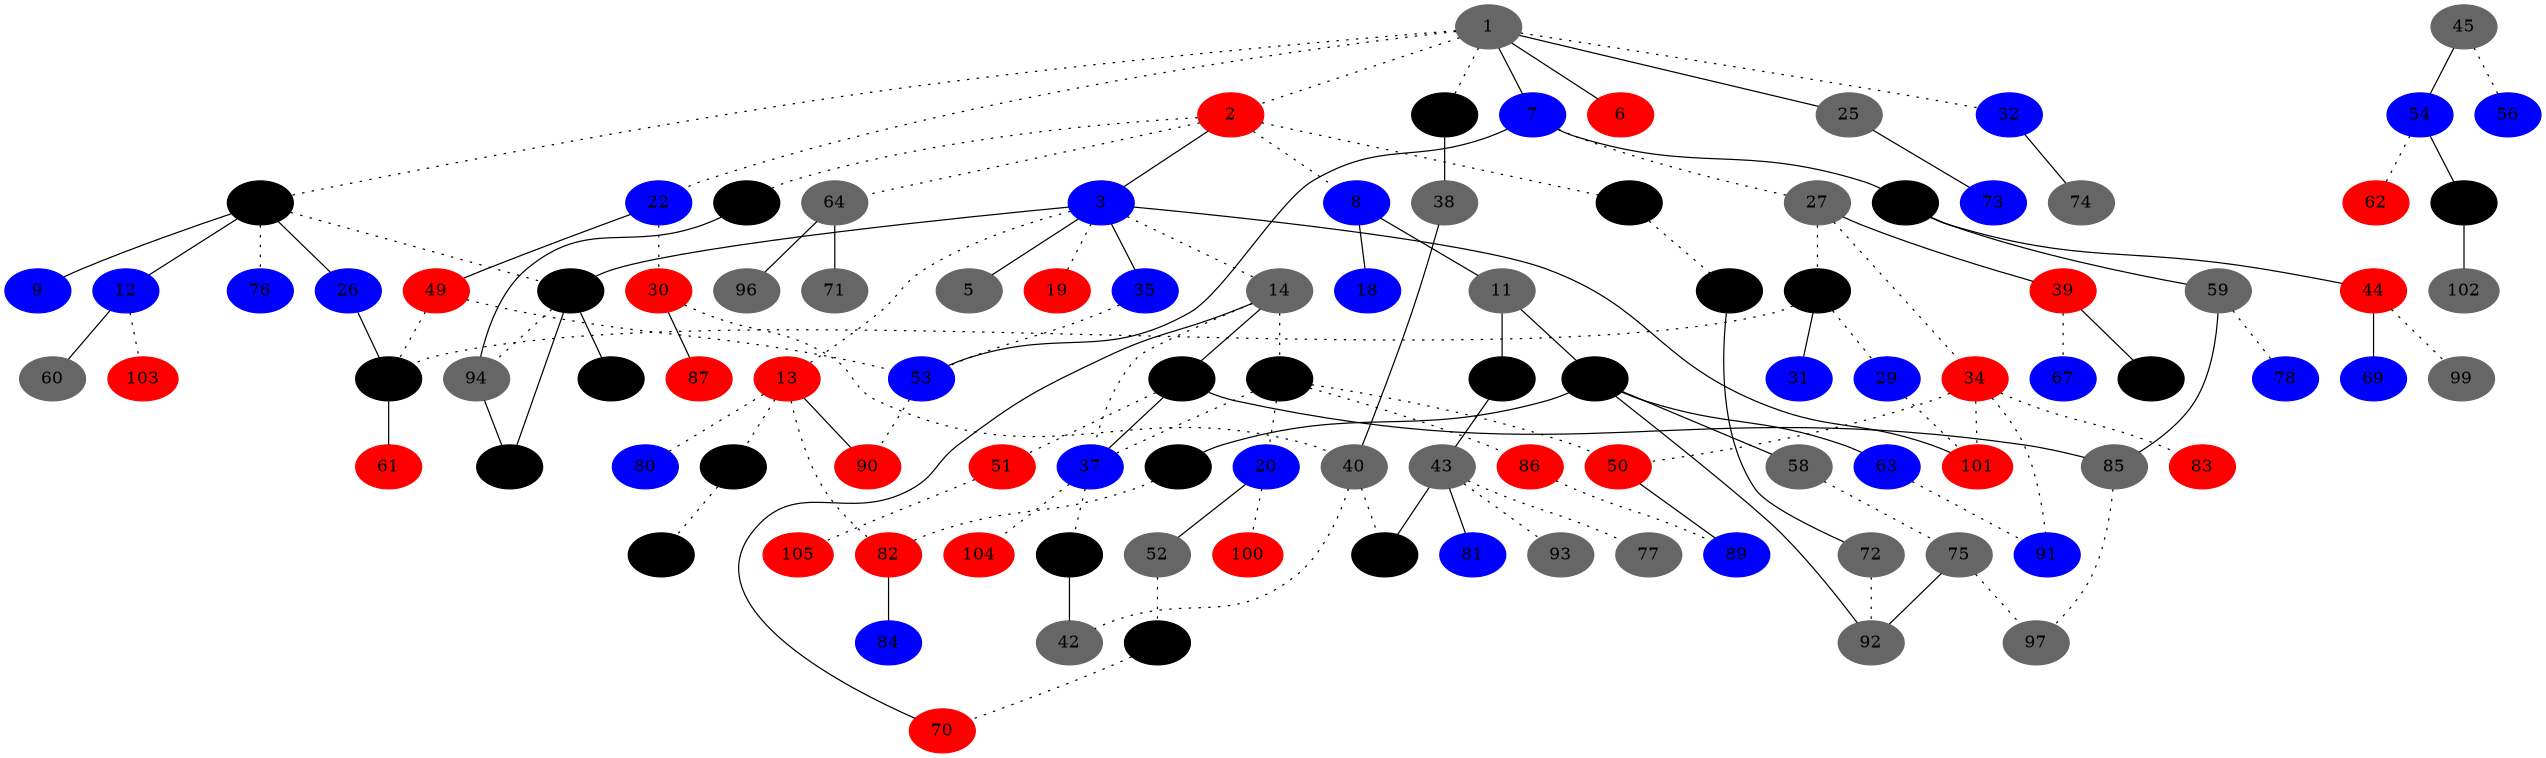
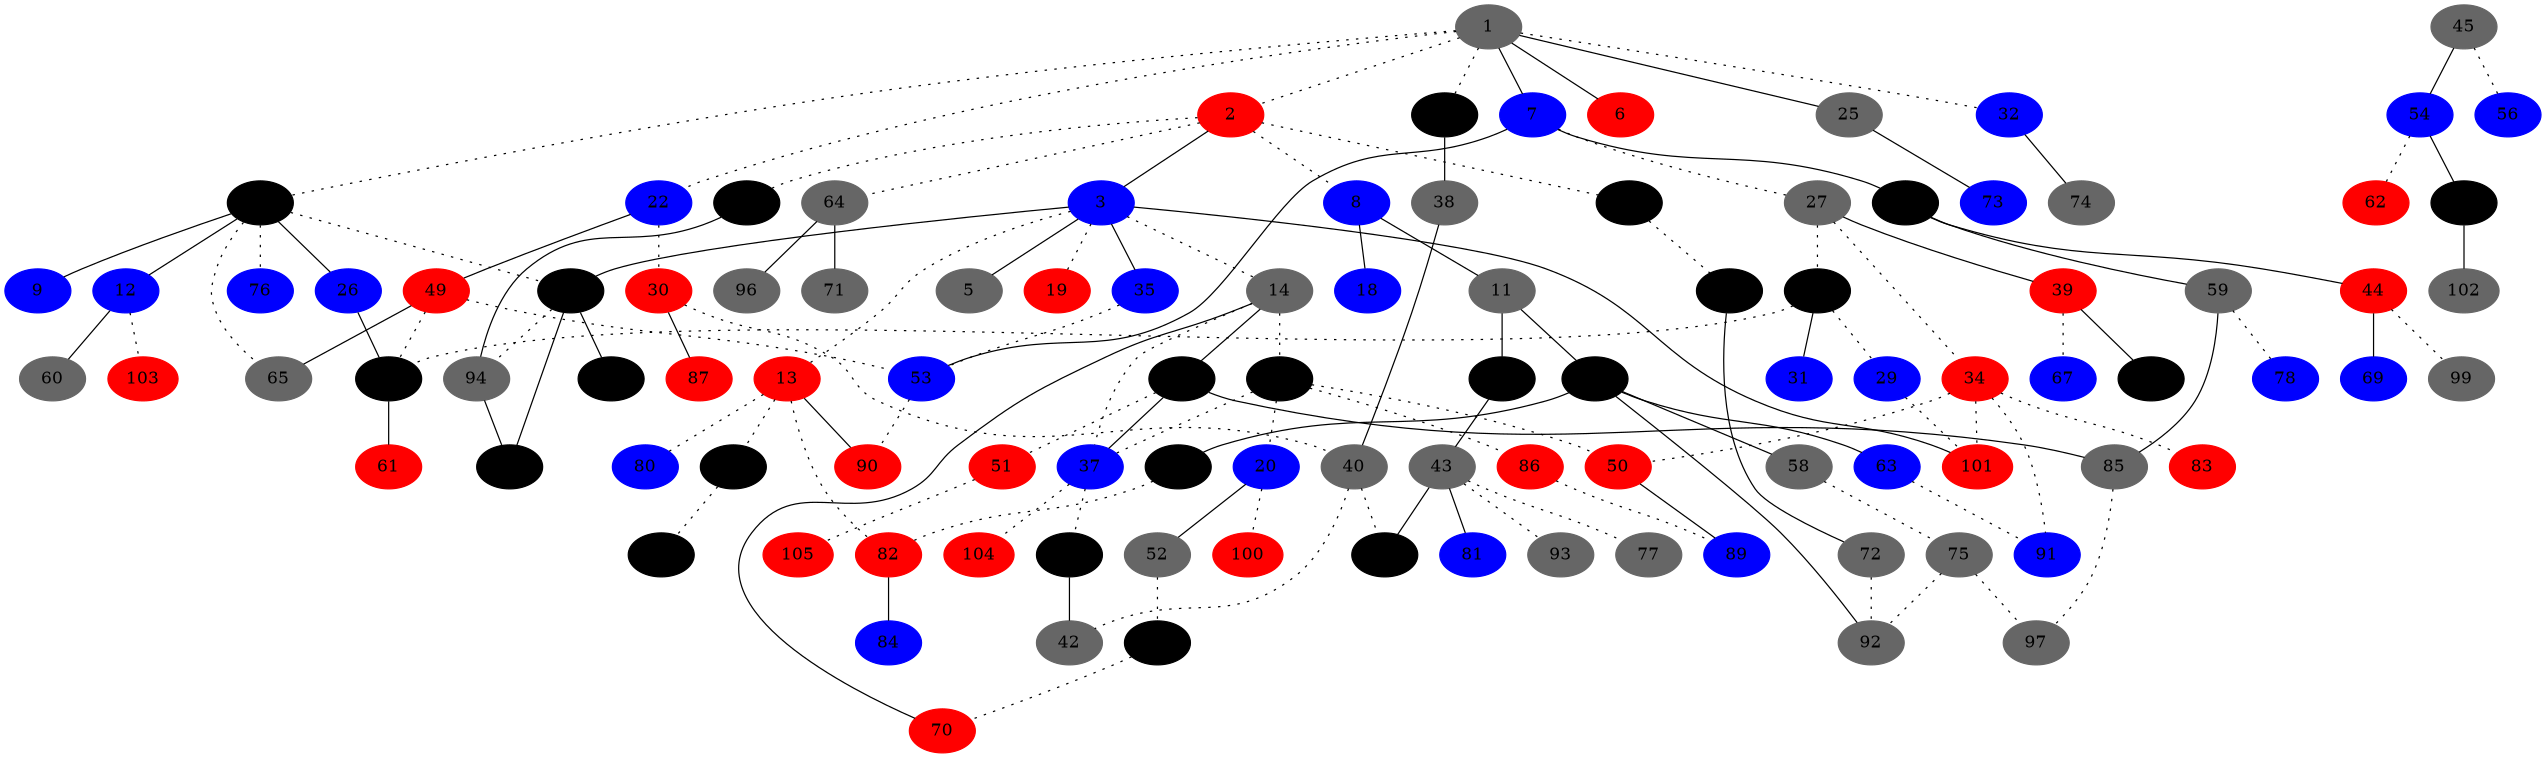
node "65": added
edge "75" -- "92": style solid -> dotted
